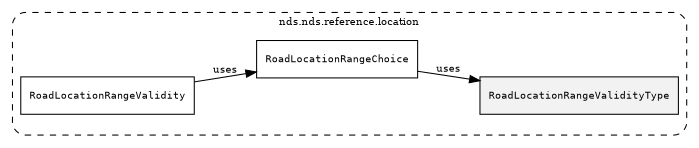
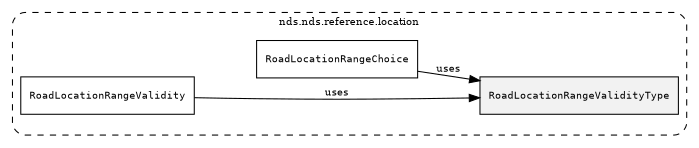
edge "RoadLocationRangeValidity" -> "RoadLocationRangeChoice": now "RoadLocationRangeValidity" -> "RoadLocationRangeValidityType"
